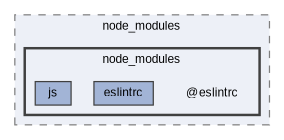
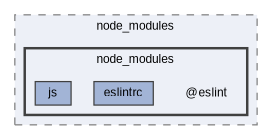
node "@eslintrc": label "@eslintrc" -> "@eslint"
